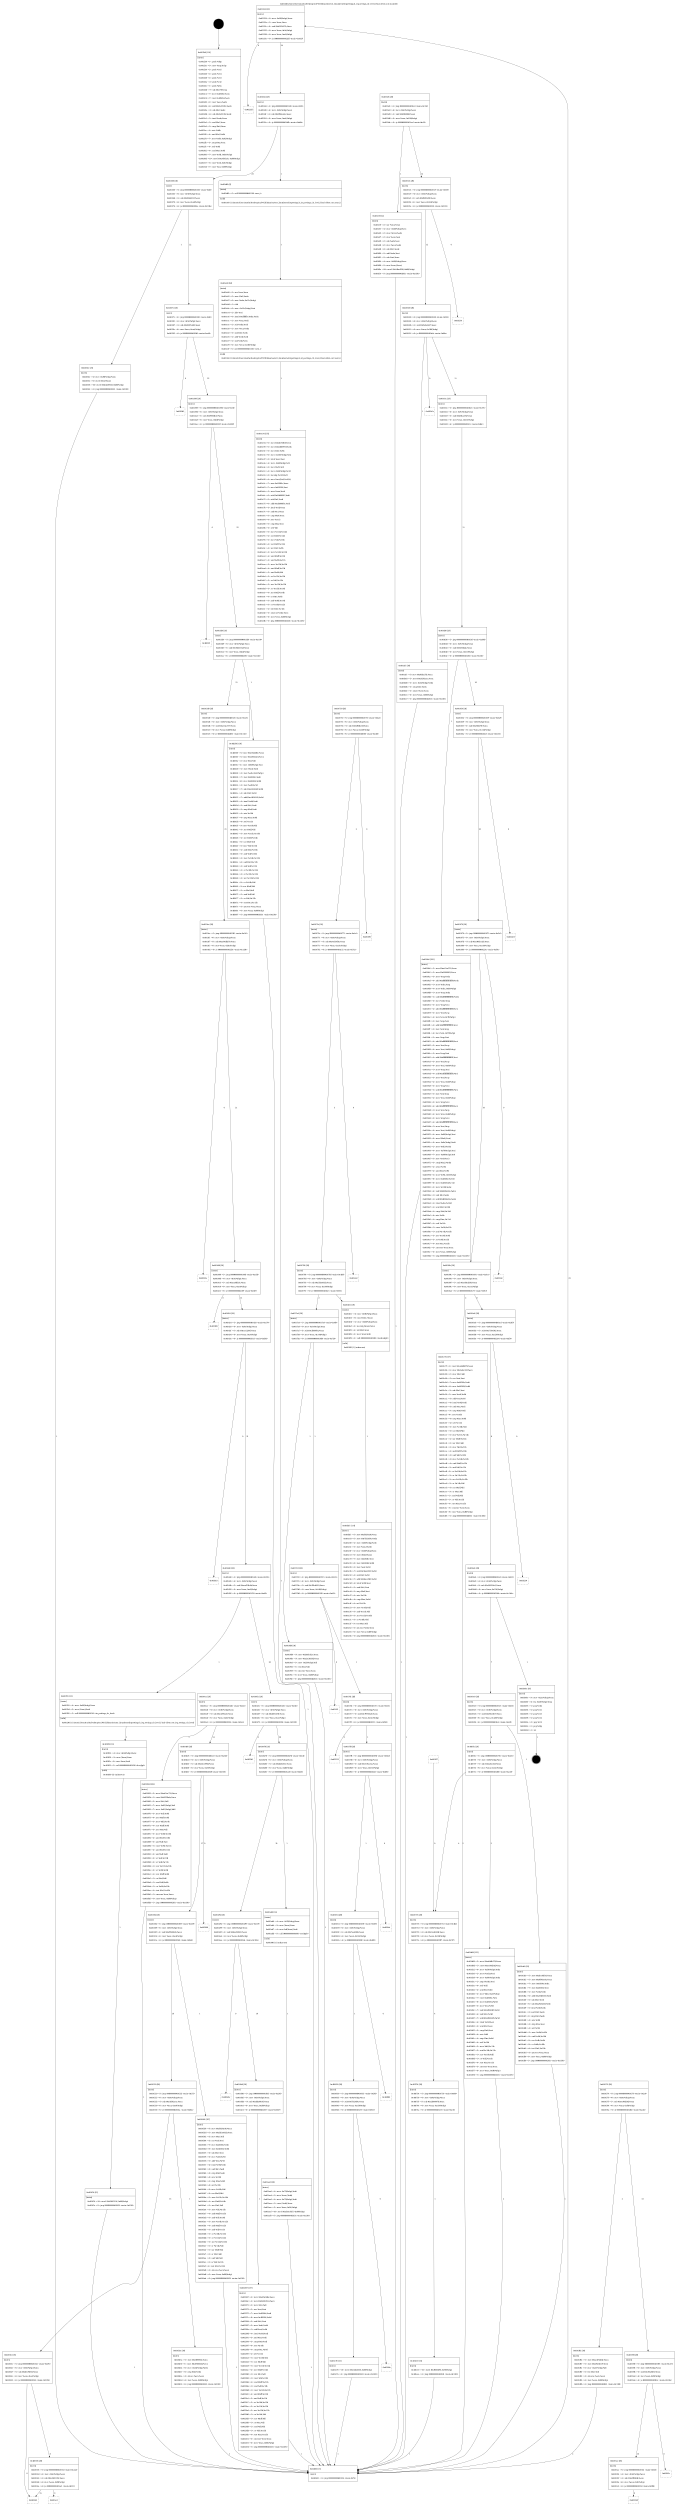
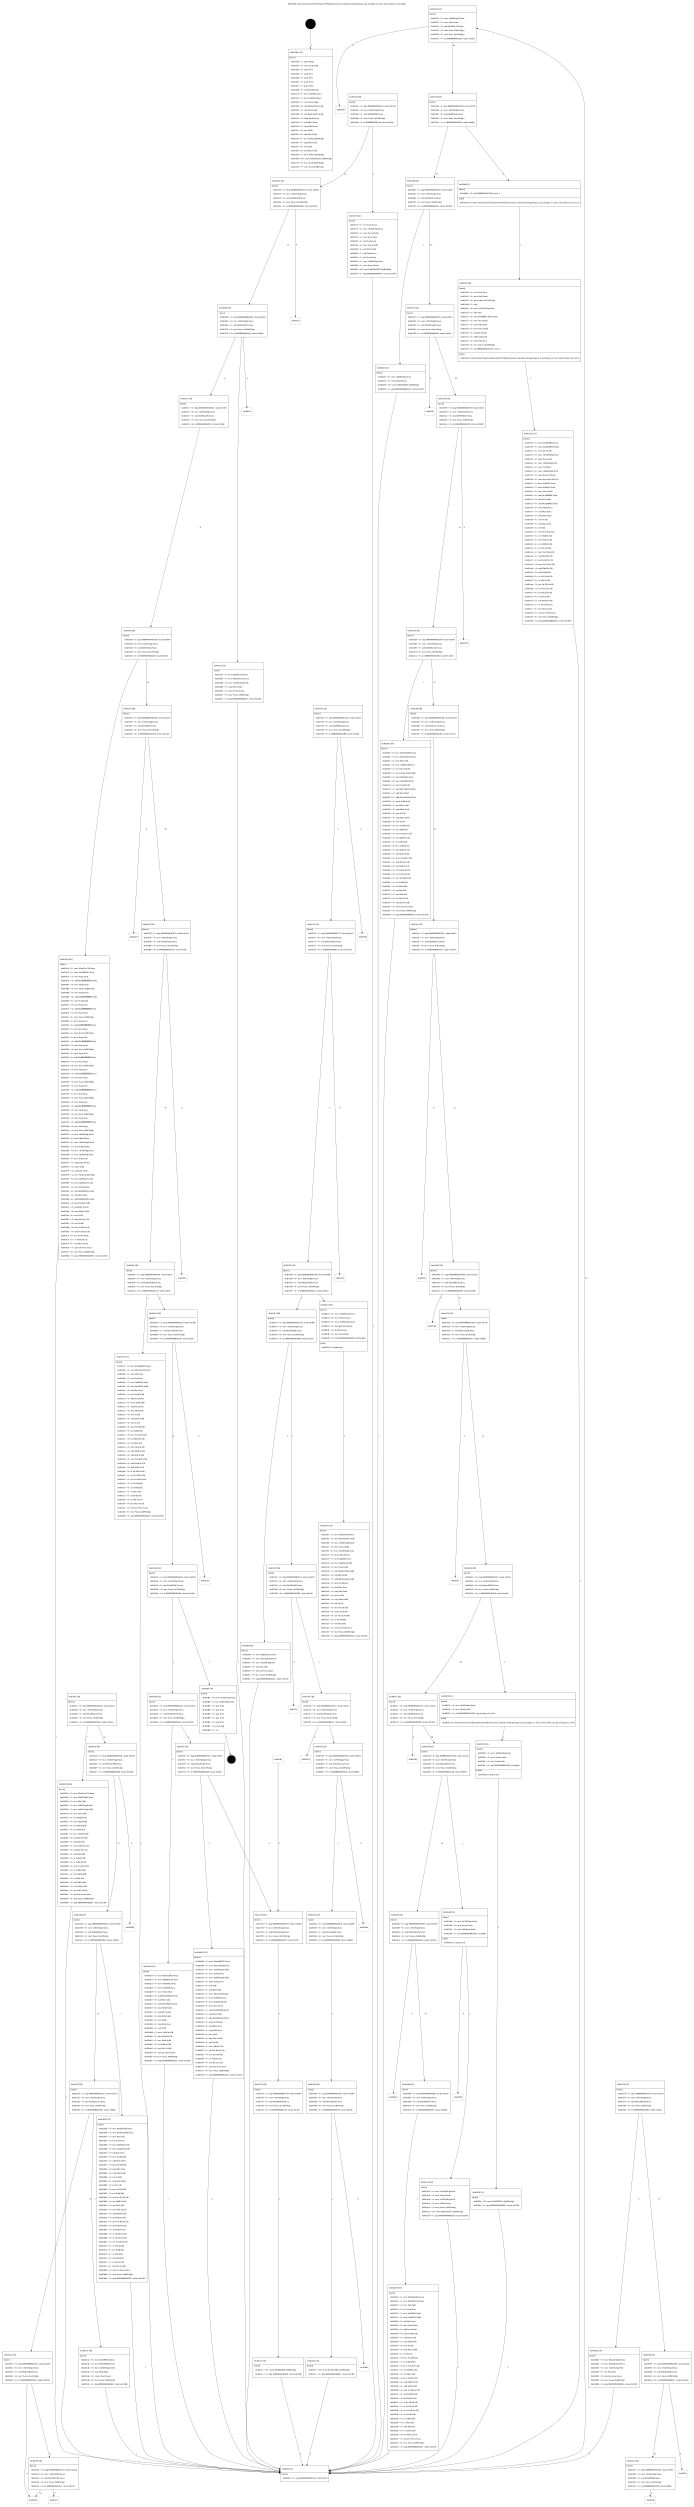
edge "0x401814 [28]" -> "0x402082": now "0x401ad0 [16]" -> "0x402082"
